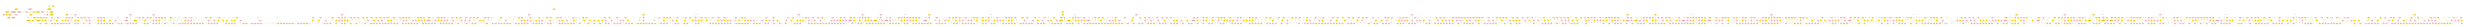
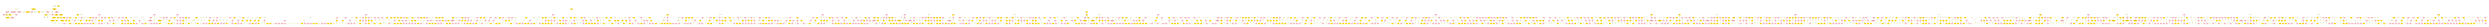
node "fileDesc": fillcolor gold -> lightyellow
node "sourceDesc": fillcolor lightpink -> gold
node "titleStmt": fillcolor gold -> lightpink
node "inspiration": added
node "permalien": fillcolor gold -> lightyellow
node "langUsage": fillcolor gold -> lightpink
node "language": added
node "keywords": added
